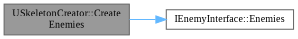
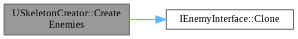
node "IEnemyInterface::Enemies": label "IEnemyInterface::Enemies" -> "IEnemyInterface::Clone"
